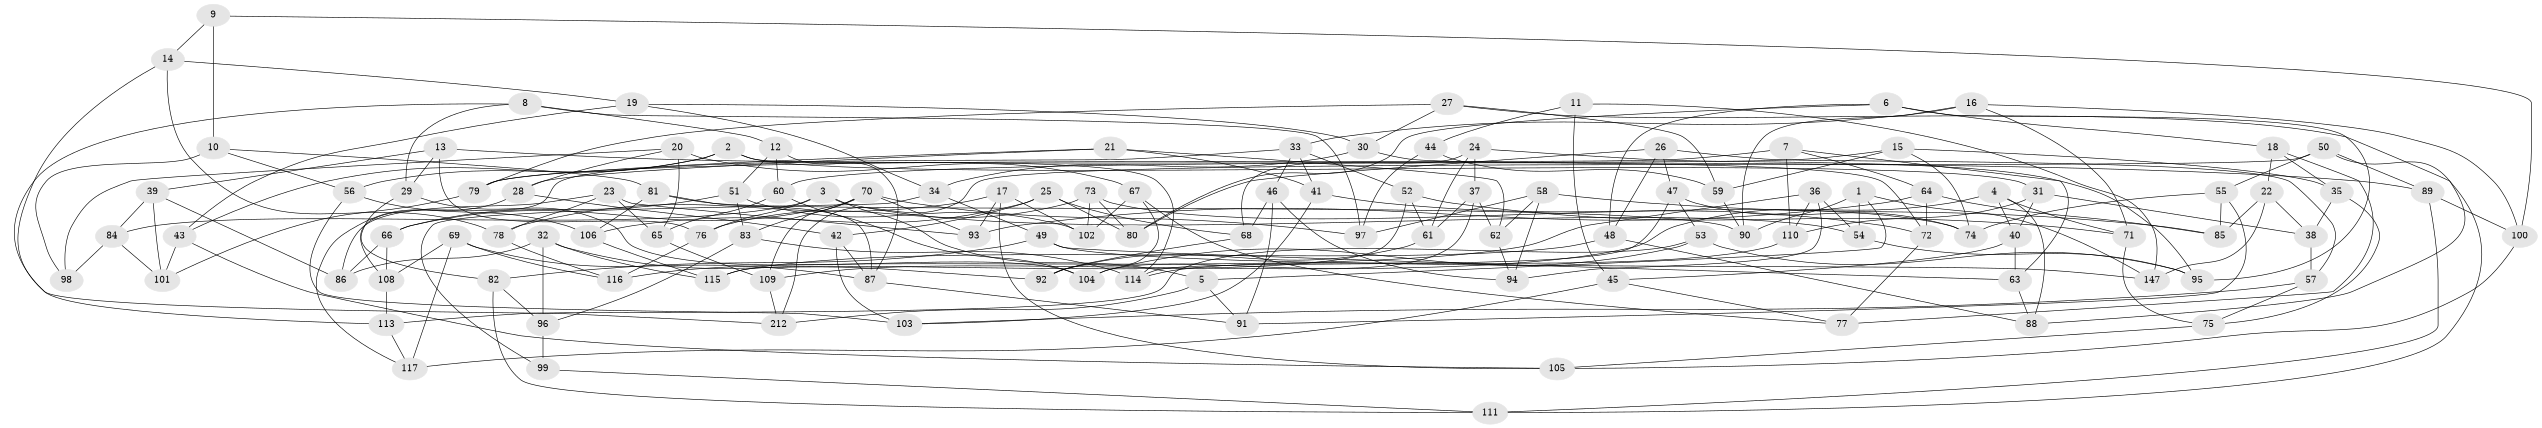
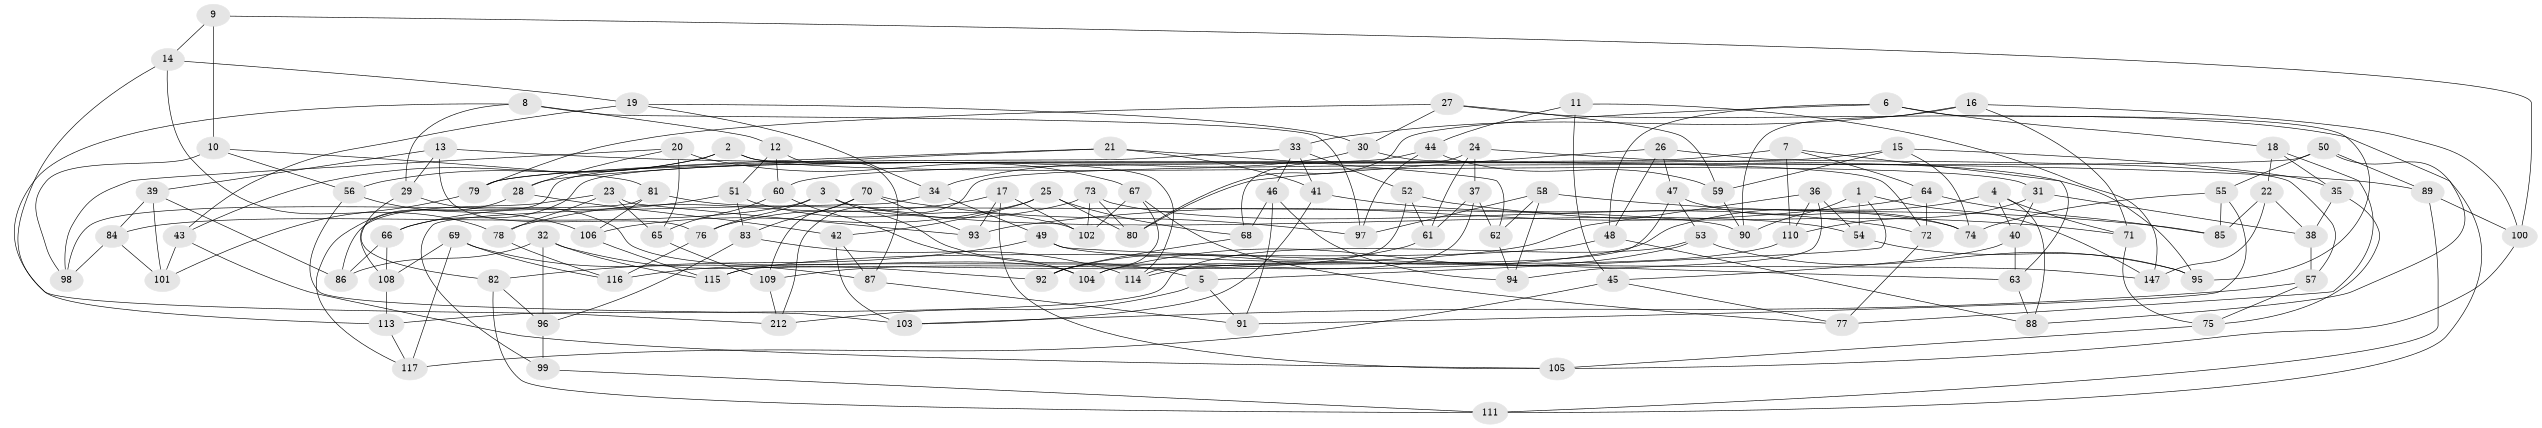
edge "81" -- "87": now "81" -- "98"
edge "70" -- "66": now "44" -- "66"
